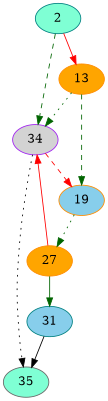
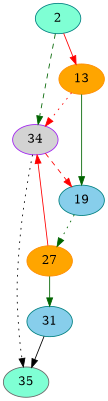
edge "13" -> "34": color darkgreen -> red
edge "13" -> "19": style dashed -> solid
node "19": color darkorange -> teal
